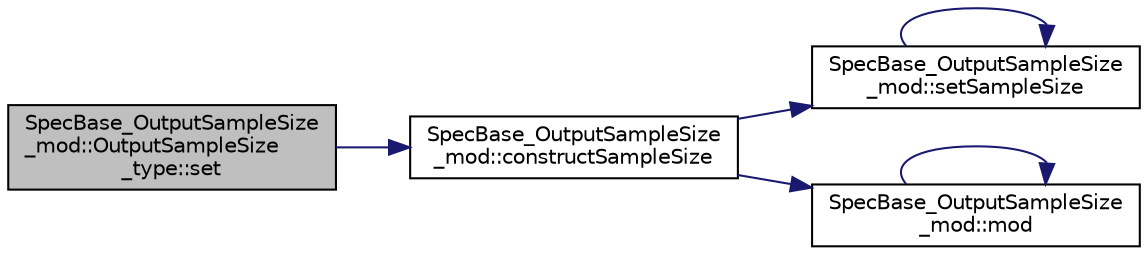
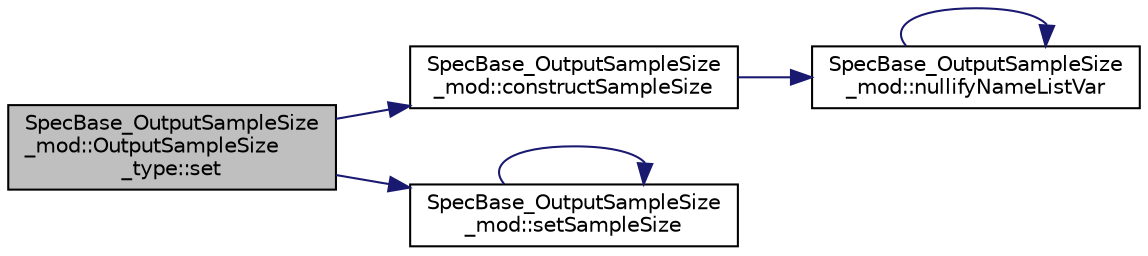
edge "SpecBase_OutputSampleSize _mod::constructSampleSize" -> "SpecBase_OutputSampleSize _mod::setSampleSize": now "SpecBase_OutputSampleSize _mod::OutputSampleSize _type::set" -> "SpecBase_OutputSampleSize _mod::setSampleSize"
node "SpecBase_OutputSampleSize _mod::mod": label "SpecBase_OutputSampleSize _mod::mod" -> "SpecBase_OutputSampleSize _mod::nullifyNameListVar"
